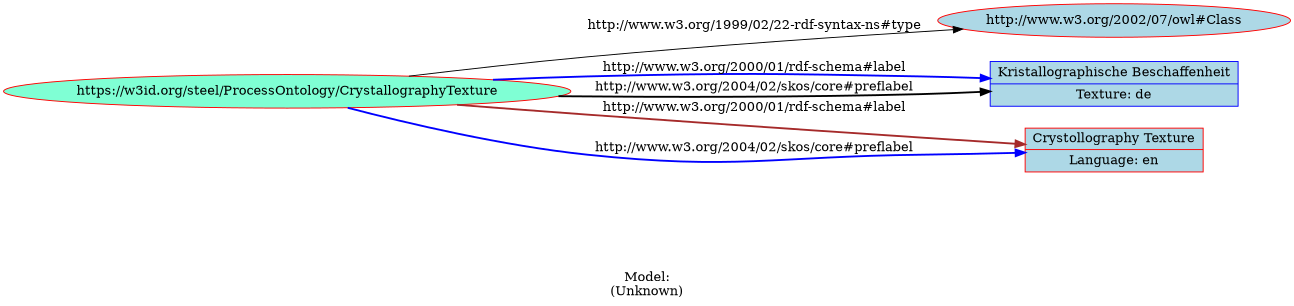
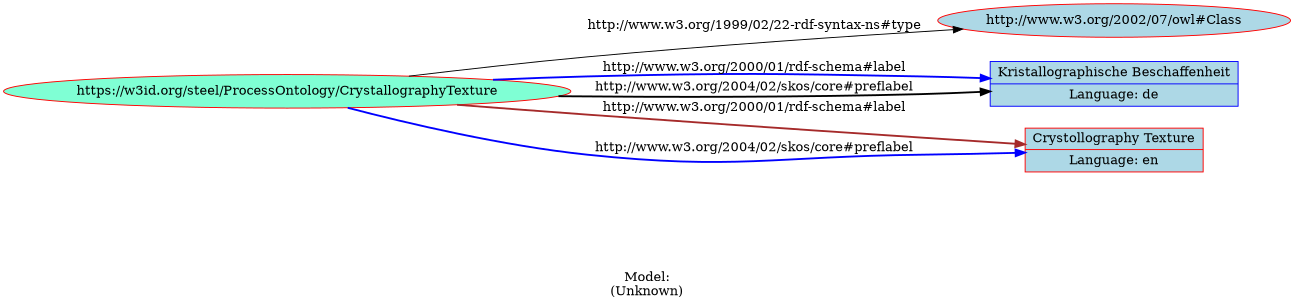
node "Kristallographische Beschaffenheit": text "Texture: de" -> "Language: de"
